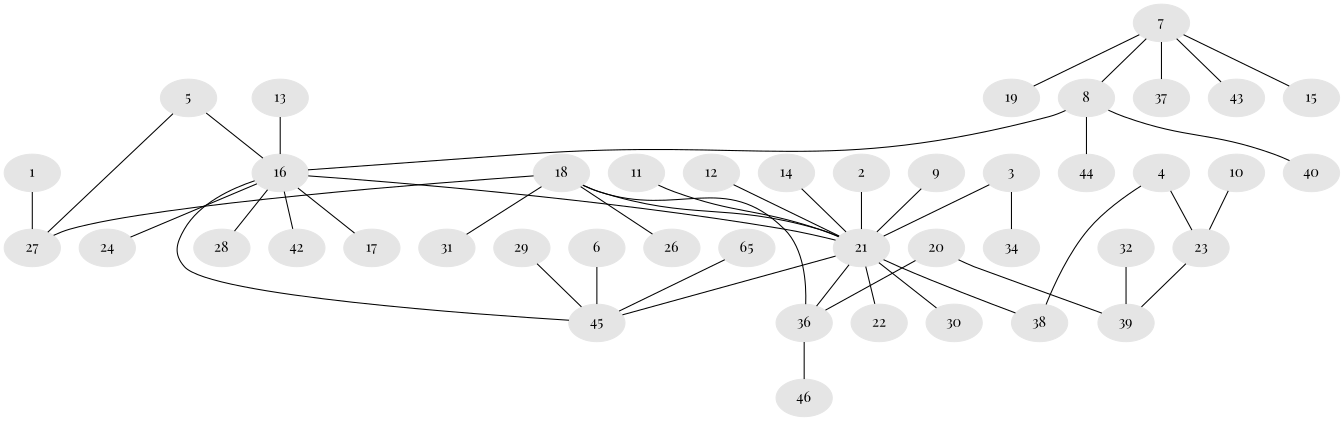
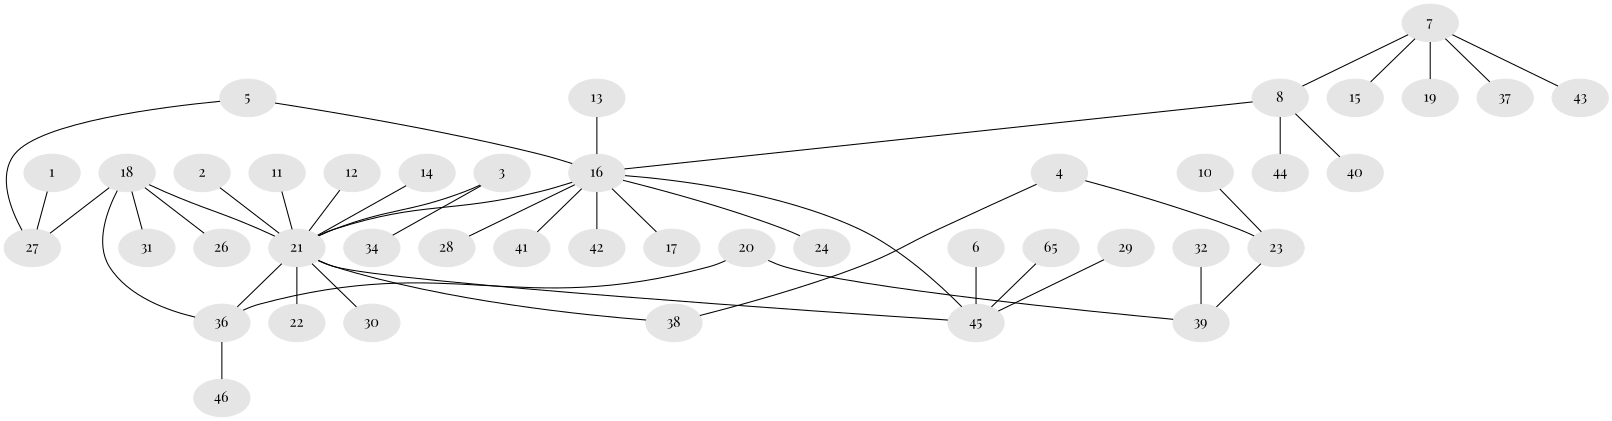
node "9": removed
node "41": added
